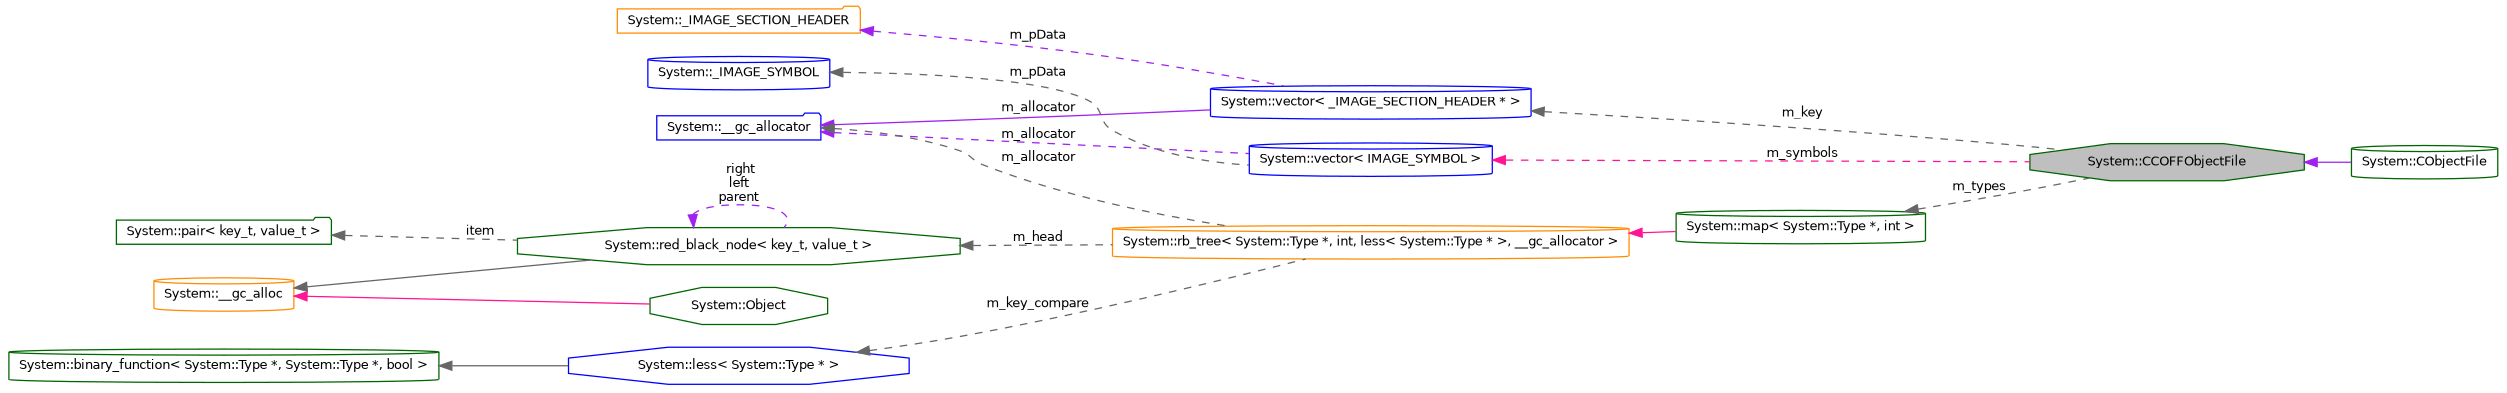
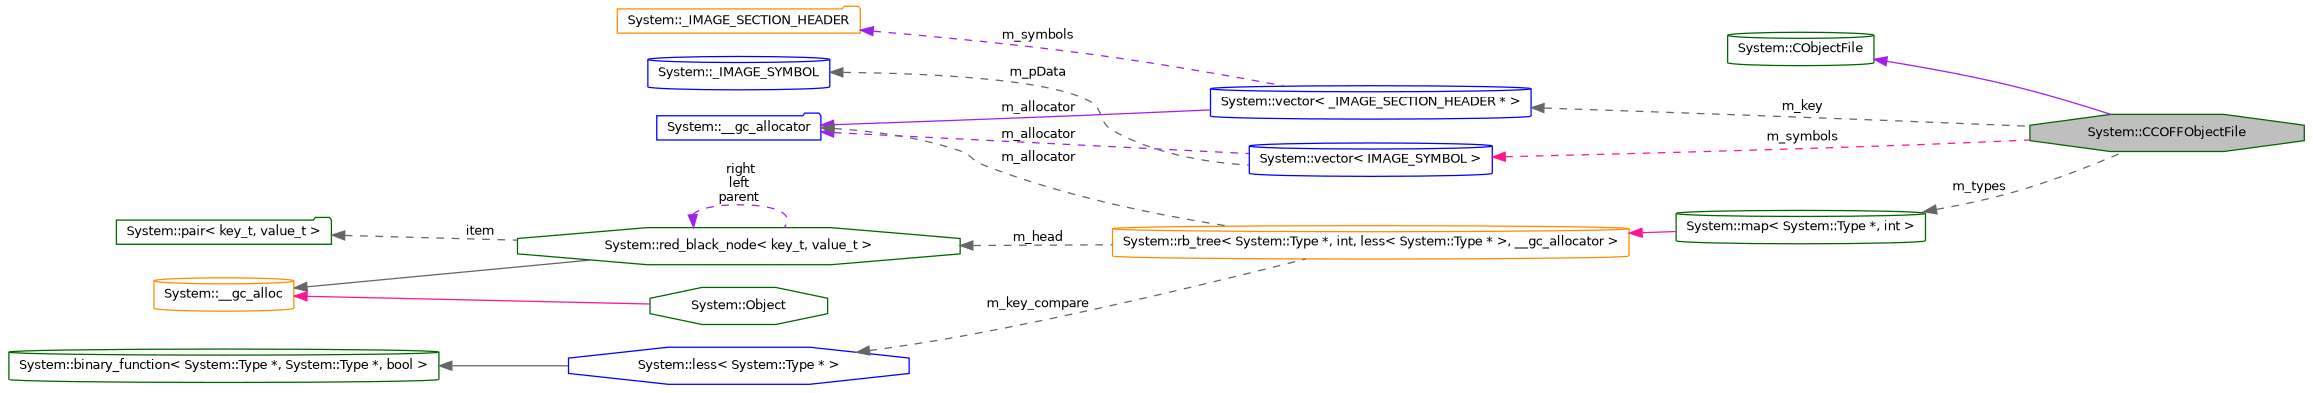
edge "System::vector< _IMAGE_SECTION_HEADER * >" -> "System::_IMAGE_SECTION_HEADER": label " m_pData" -> " m_symbols"
edge "System::CObjectFile" -> "System::CCOFFObjectFile": reversed
